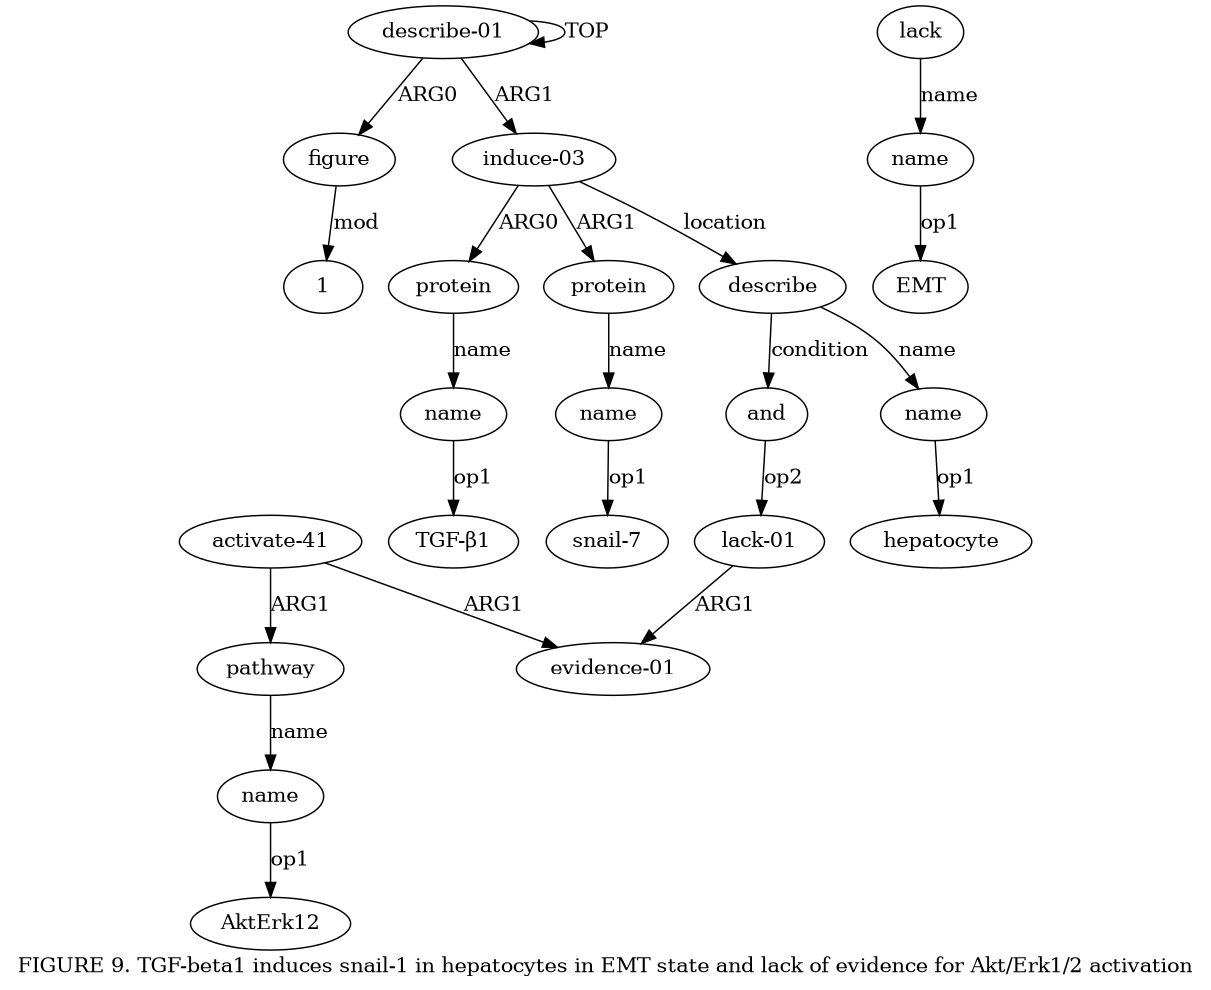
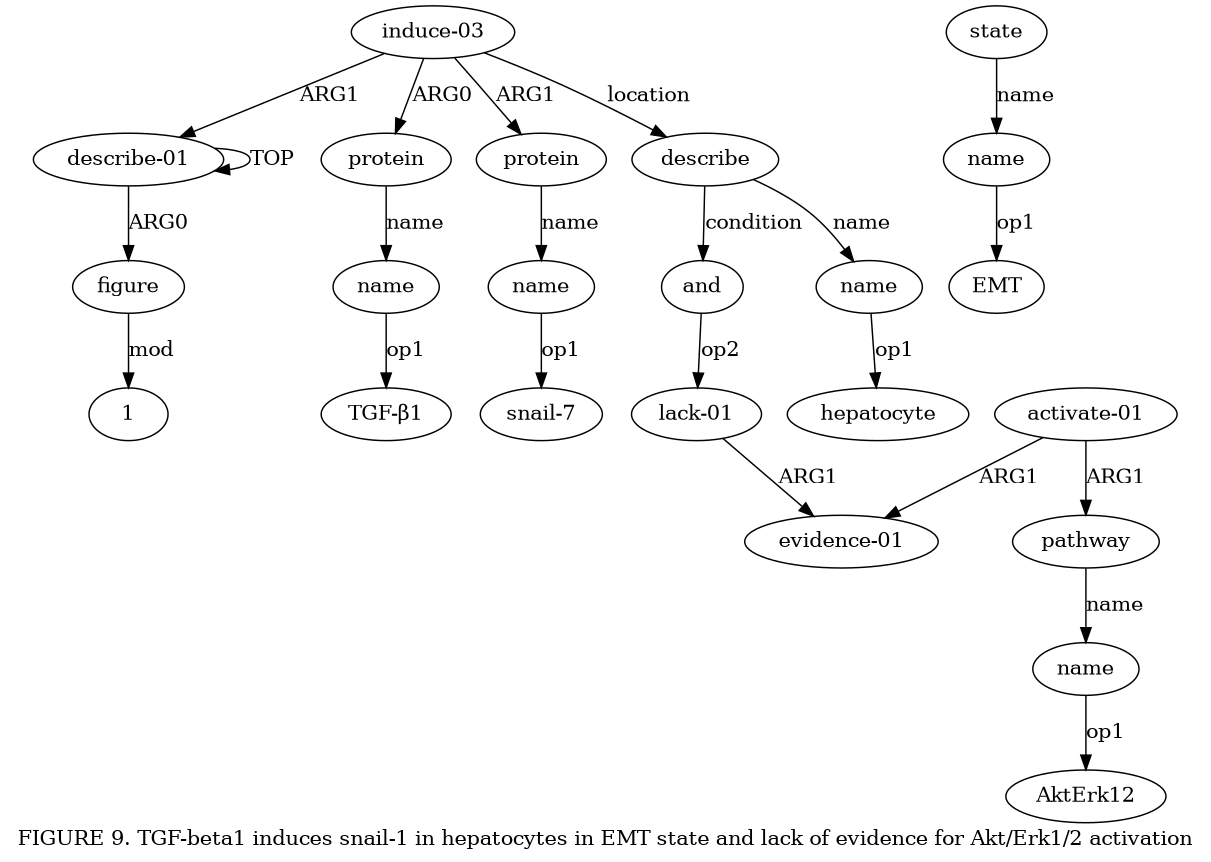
node "lack": label "lack" -> "state"
edge "describe-01" -> "induce-03": reversed
node "activate-41": label "activate-41" -> "activate-01"
